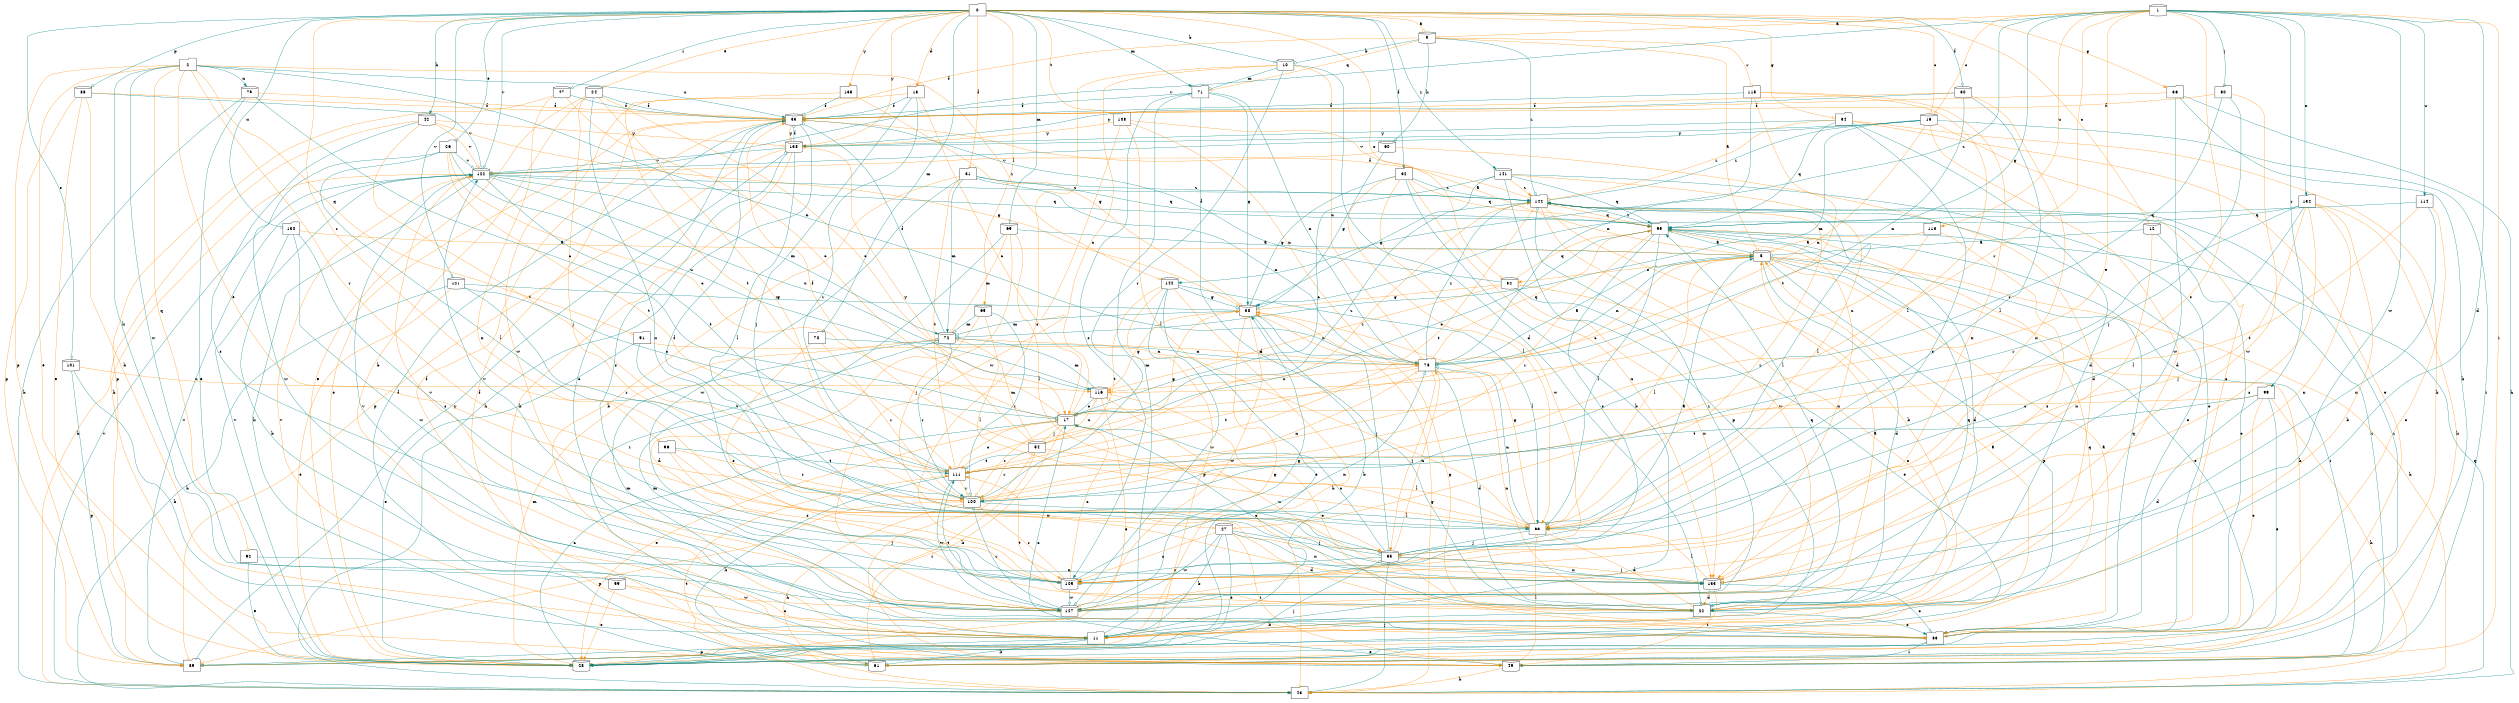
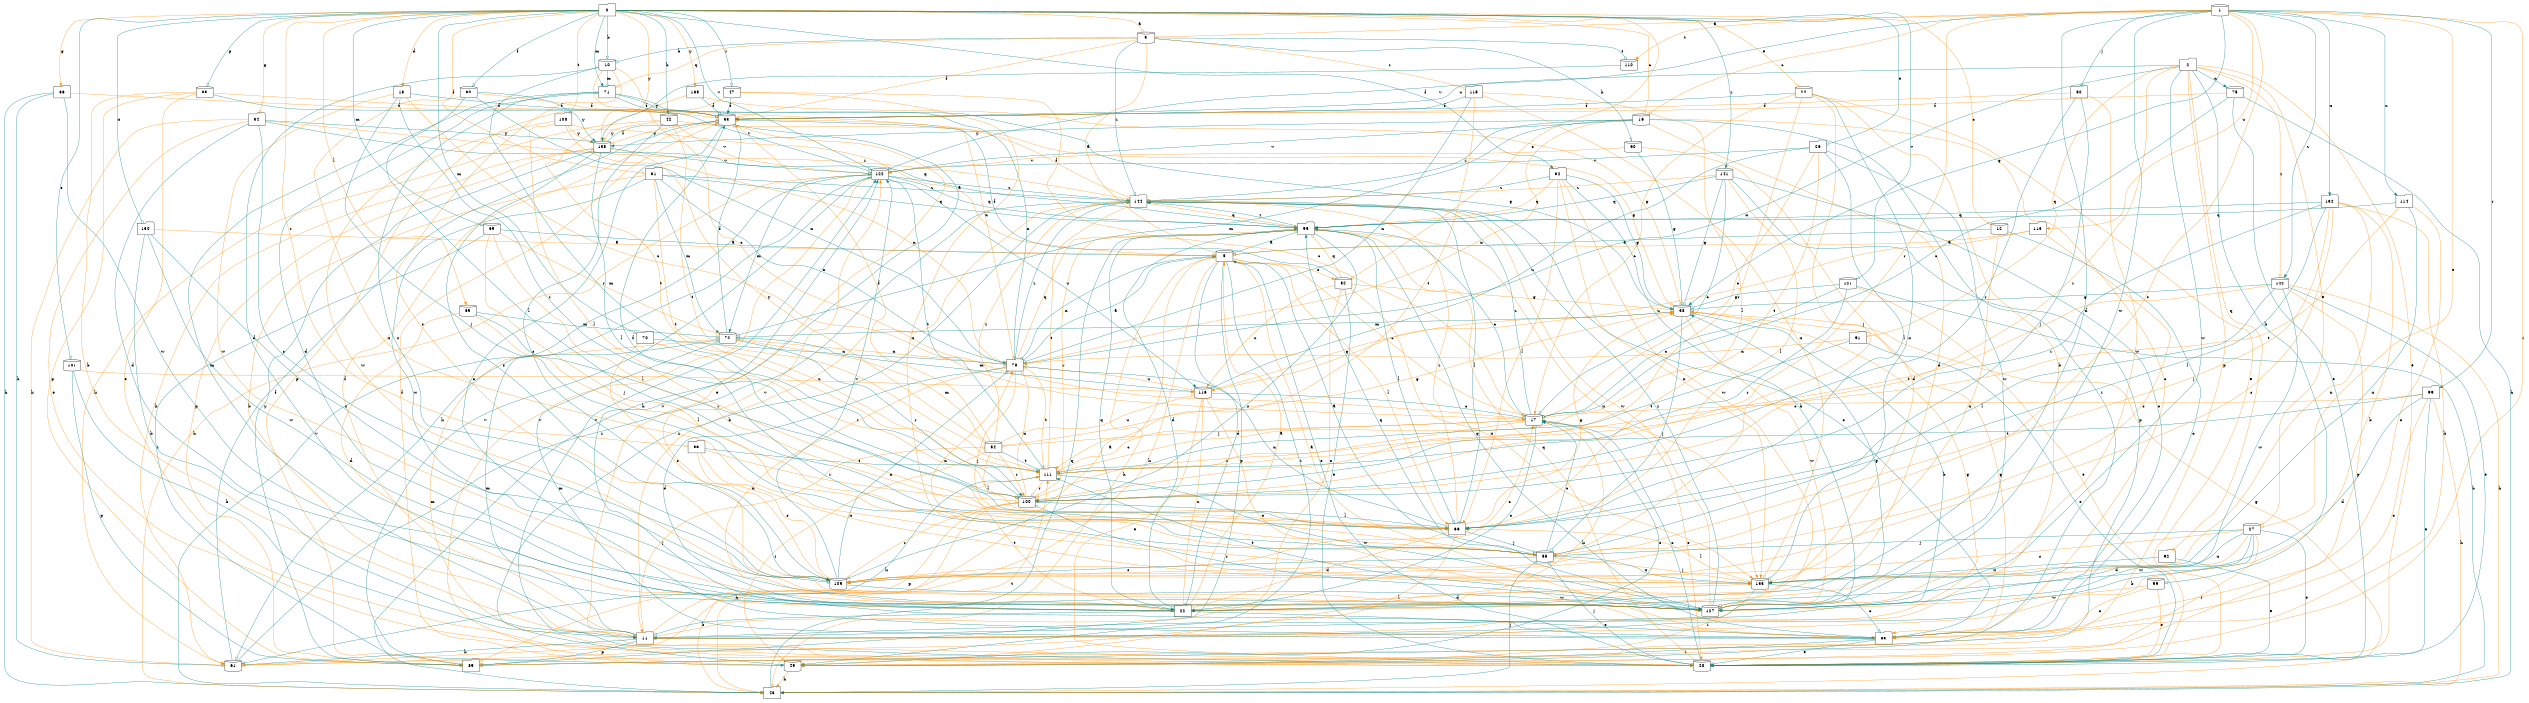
node "110": added
